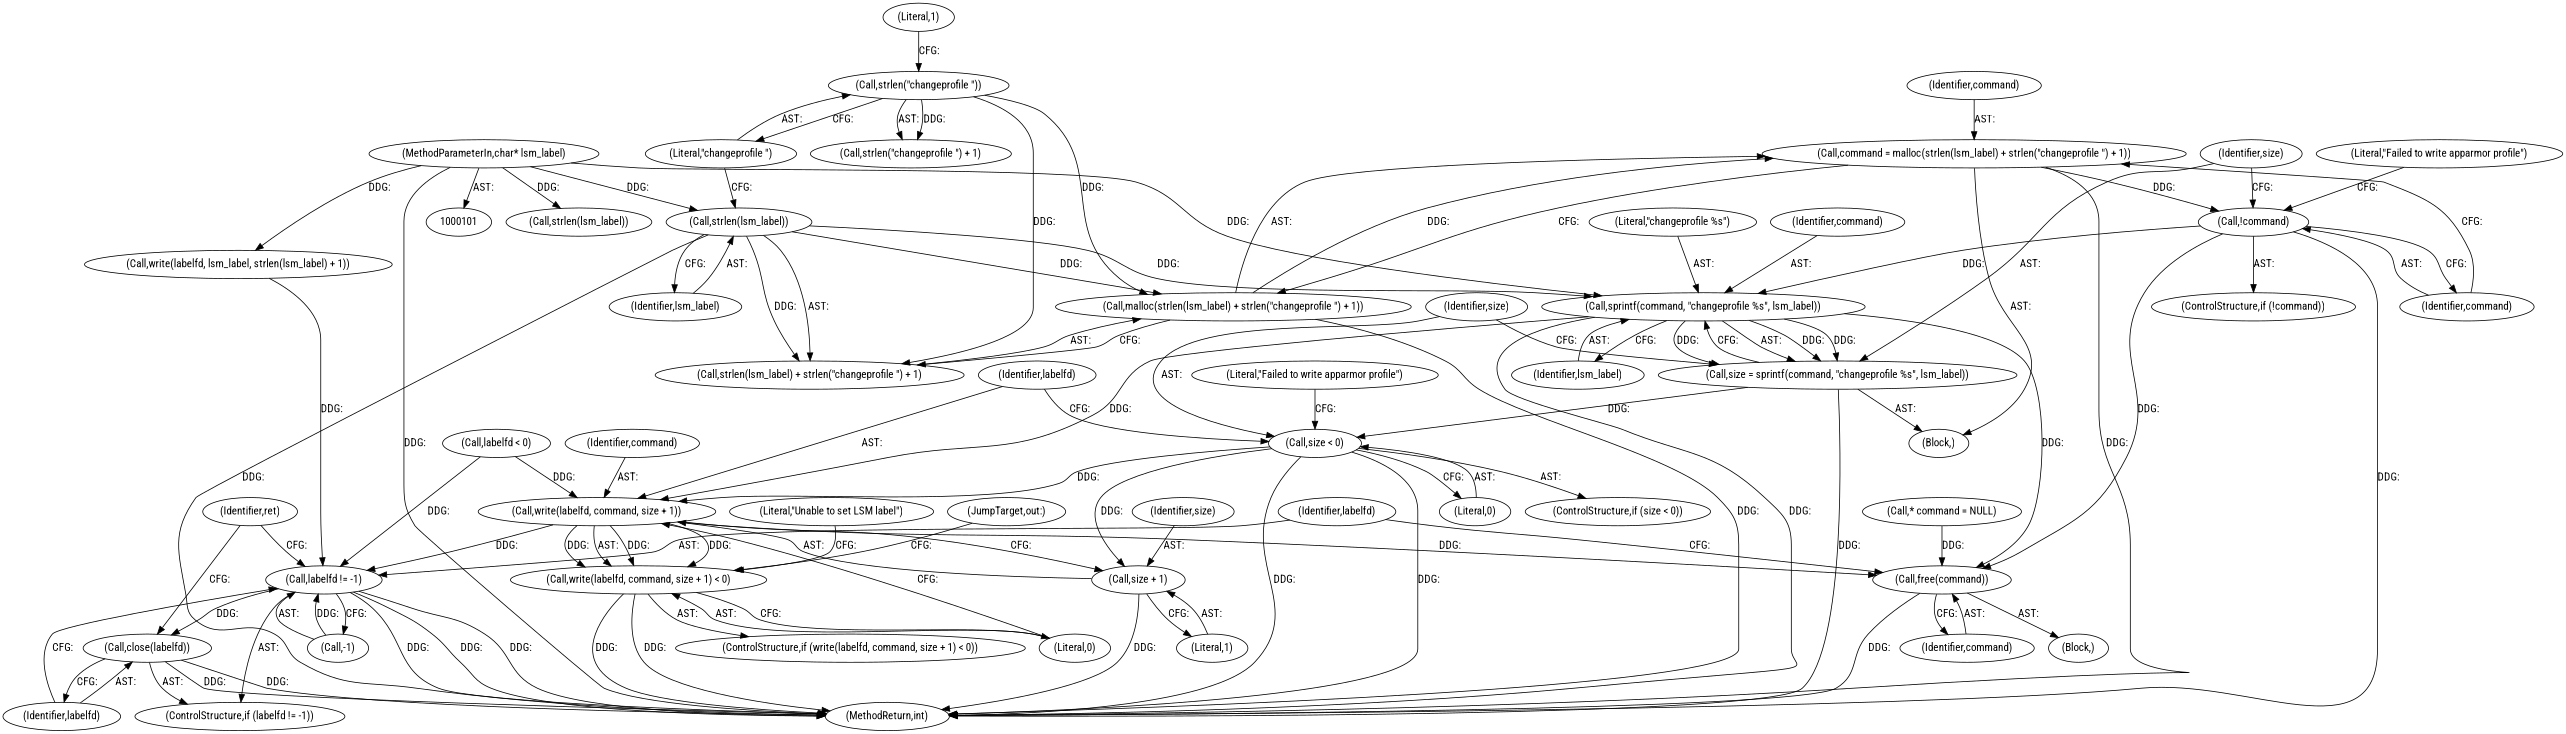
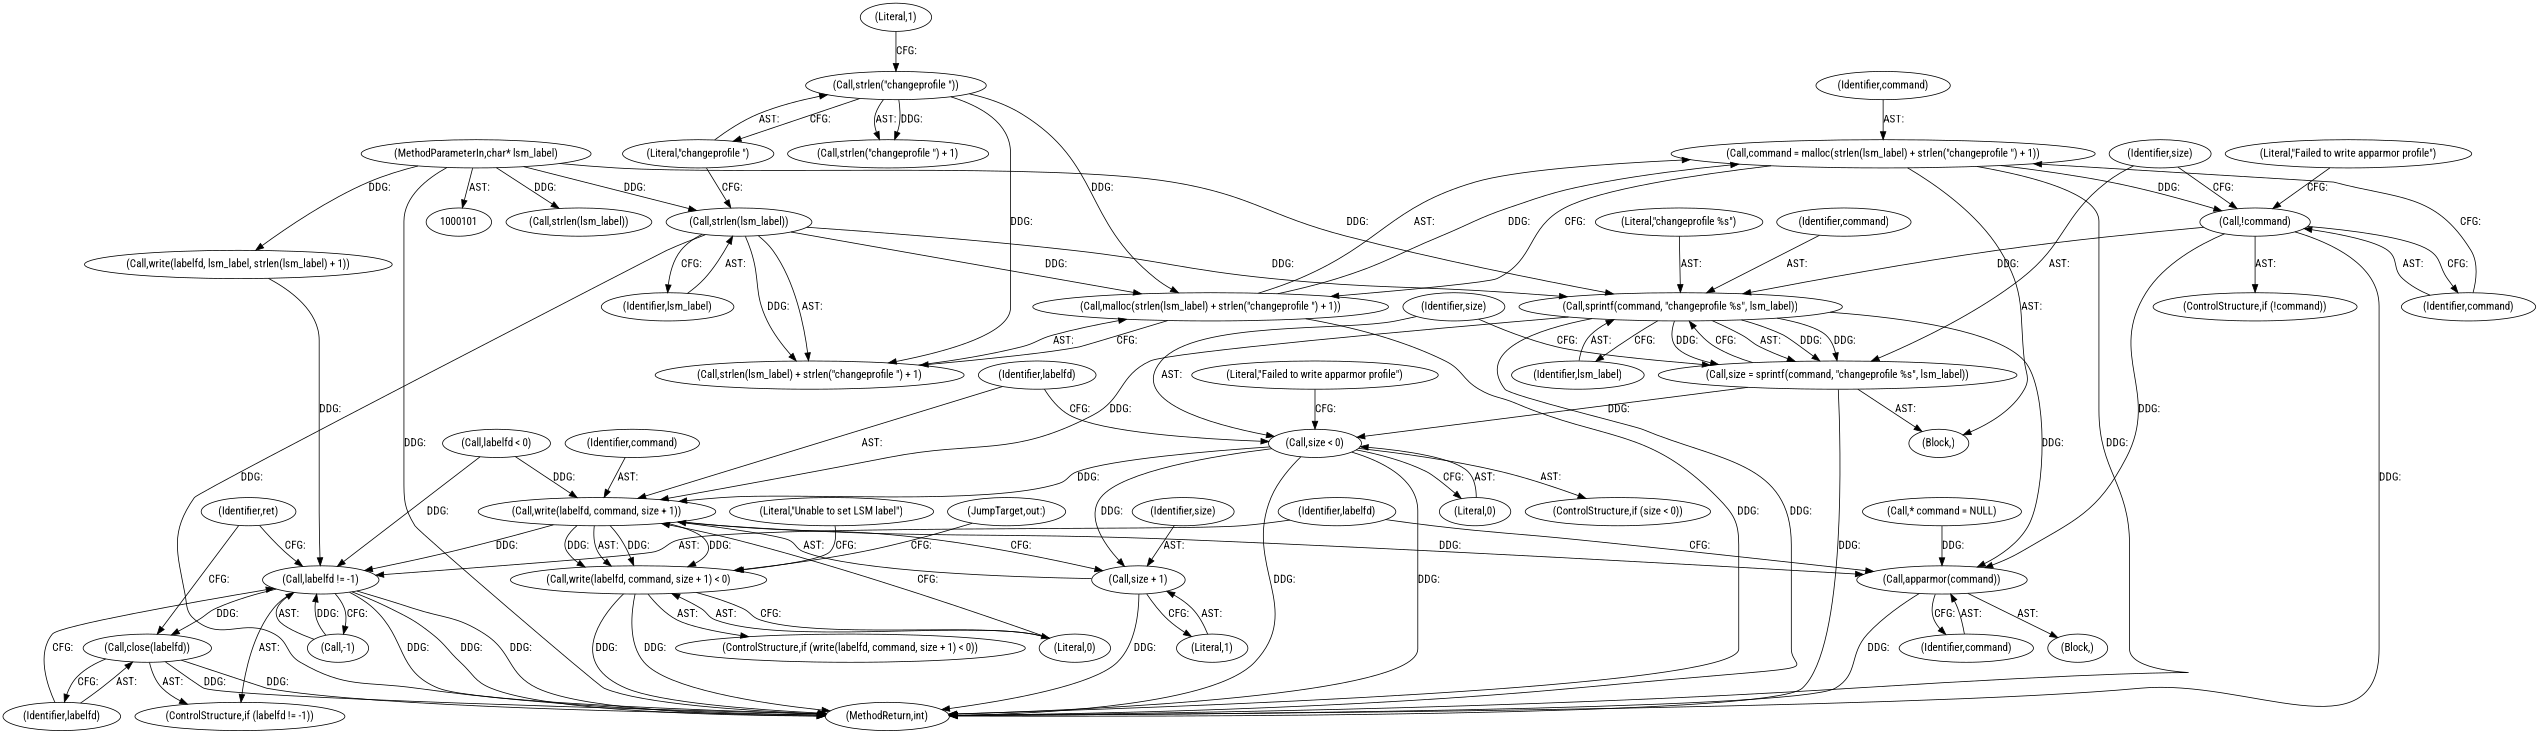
node "(Call,free(command))": label "(Call,free(command))" -> "(Call,apparmor(command))"
